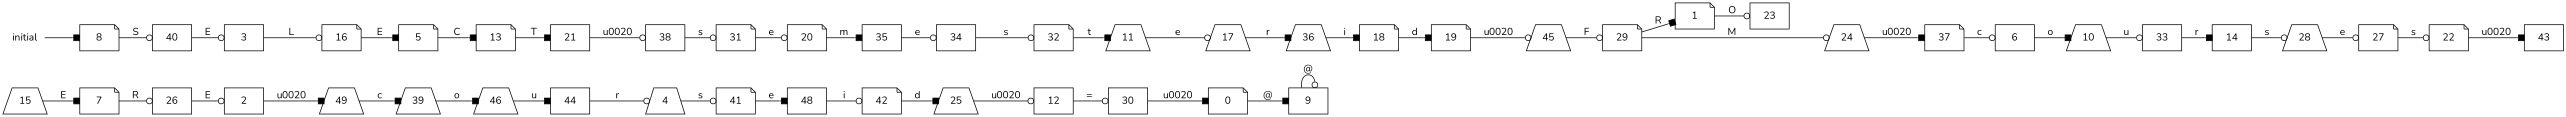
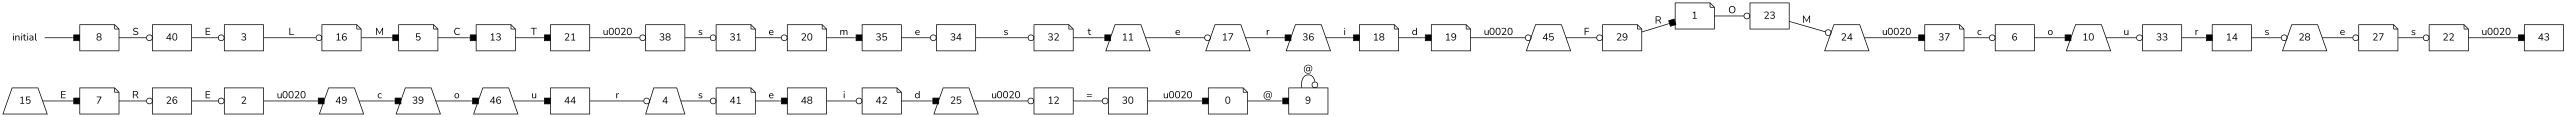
edge "16" -> "5": label "E" -> "M"
edge "29" -> "24": now "23" -> "24"
